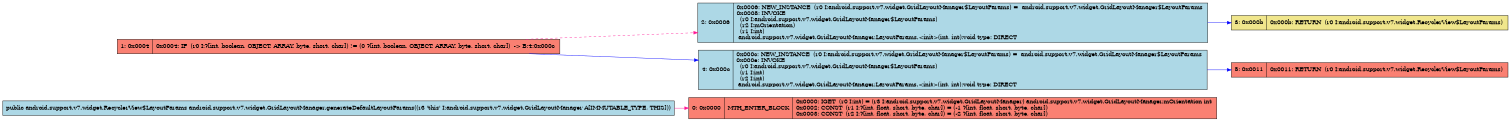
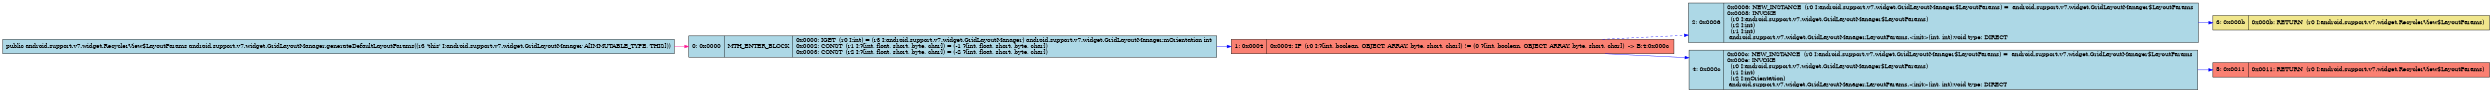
node "2: 0x0006": text "(r2 I:mOrientation)" -> "(r2 I:int)"
edge "1: 0x0004" -> "2: 0x0006": color deeppink -> blue
edge "0: 0x0000" -> "1: 0x0004": added
node "4: 0x000c": text "(r2 I:int)" -> "(r2 I:mOrientation)"
node "0: 0x0000": fillcolor salmon -> lightblue
